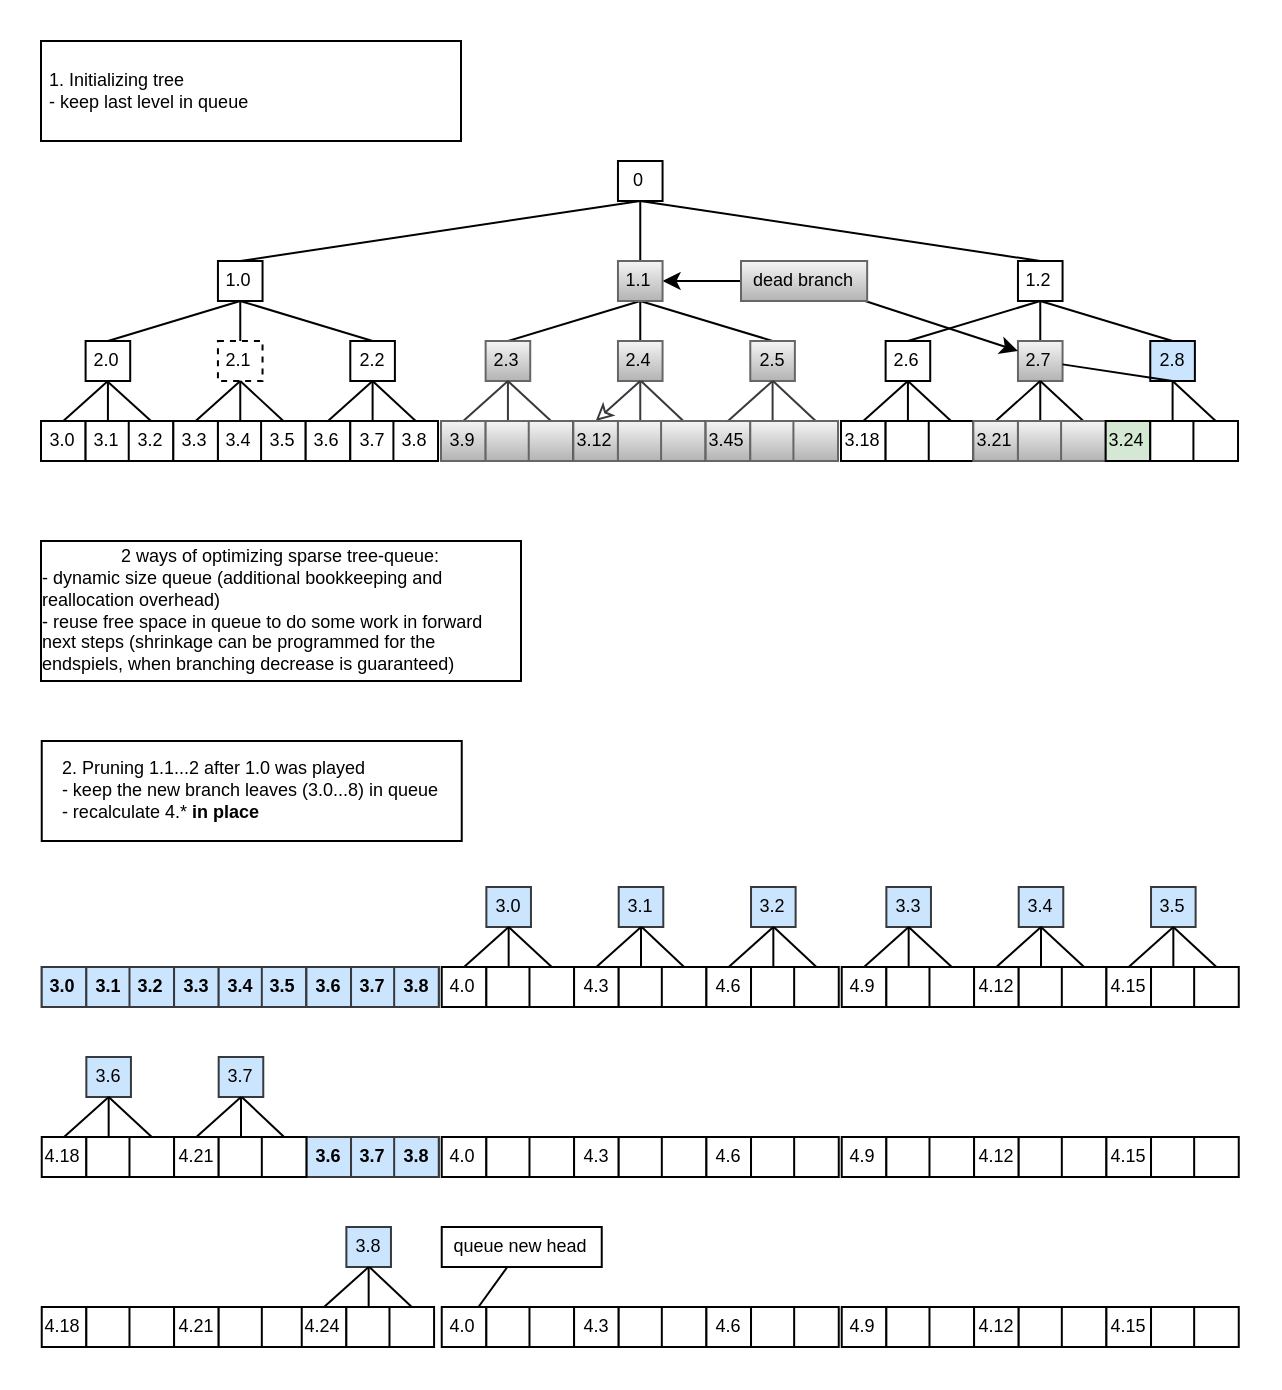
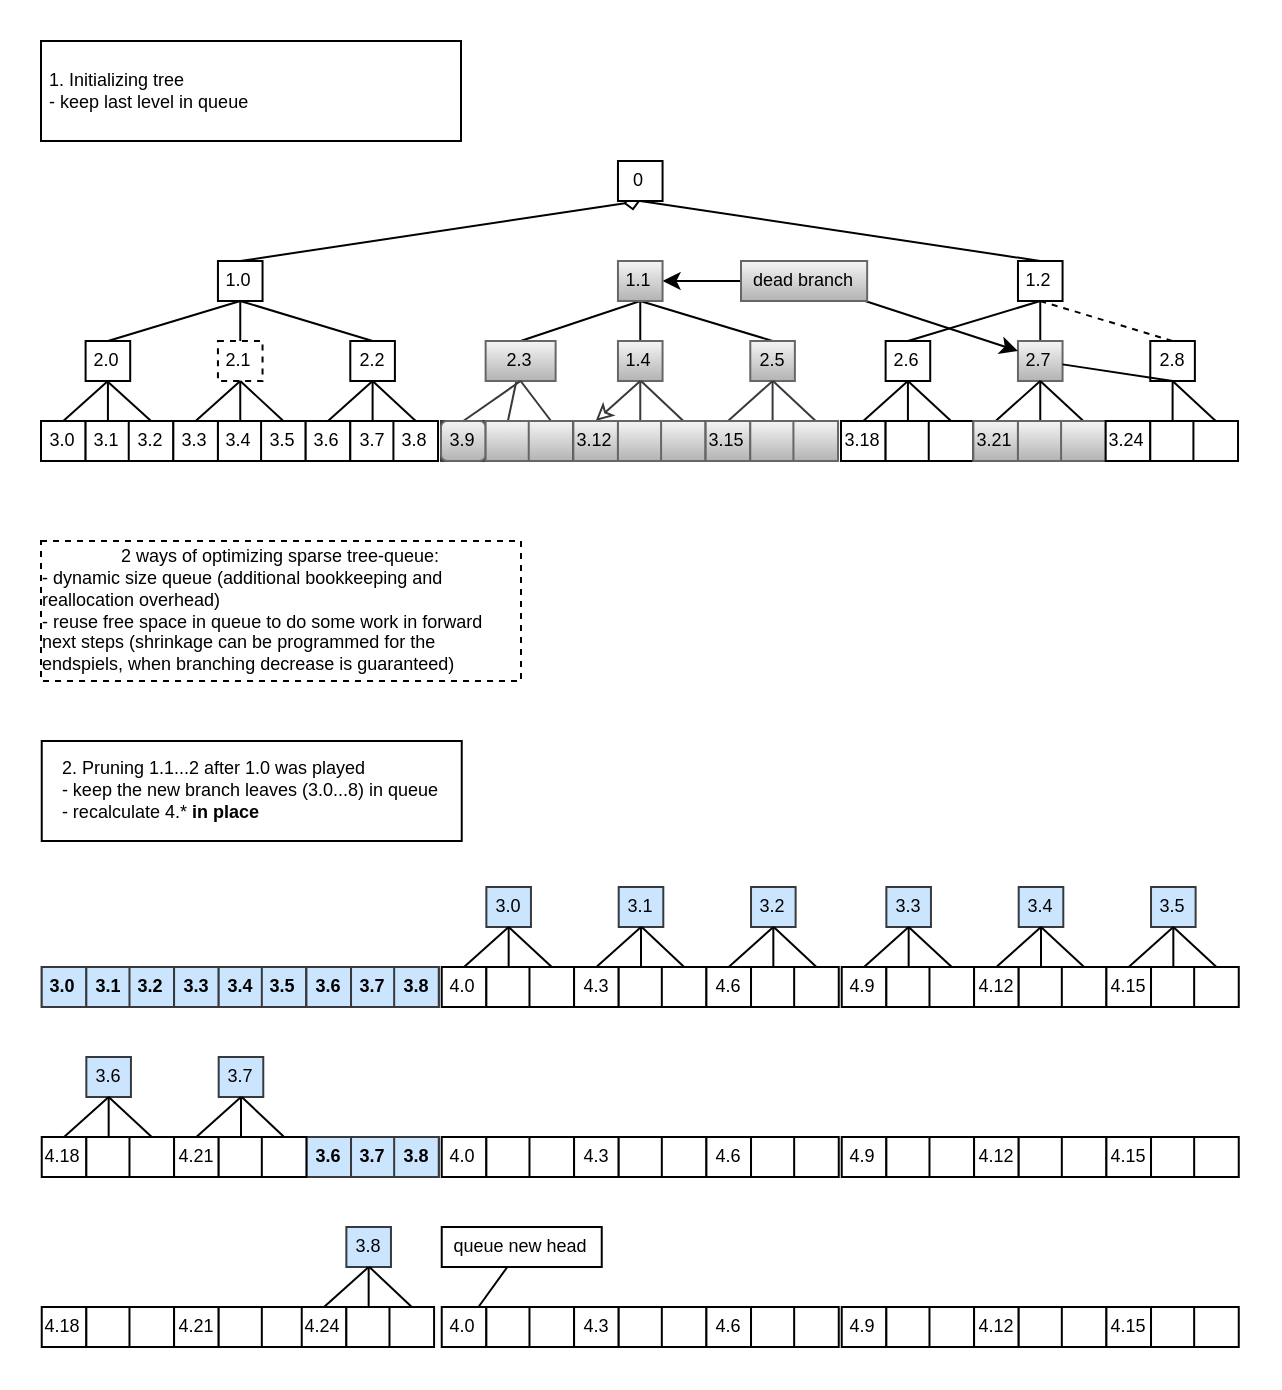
edge "0" -- "1.0": arrowhead none -> diamond
edge "0" -- "1.1": removed
edge "1.2" -- "2.8": style solid -> dashed
node "2.3": size 45x40 -> 70x40
node "2.4": label "2.4" -> "1.4"
node "2.8": fillcolor #cce5ff -> #ffffff
node "3.9": shape rectangle -> rounded rectangle
node "3.45": label "3.45" -> "3.15"
node "3.24": fillcolor #d5e8d4 -> #ffffff
node "2 ways of optimizing sparse tree-queue: - dynamic size queue (additional bookkeeping and reallocation overhead) - reuse free space in queue to do some work in forward next steps (shrinkage can be programmed for the endspiels, when branching decrease is guaranteed)": style solid -> dashed
